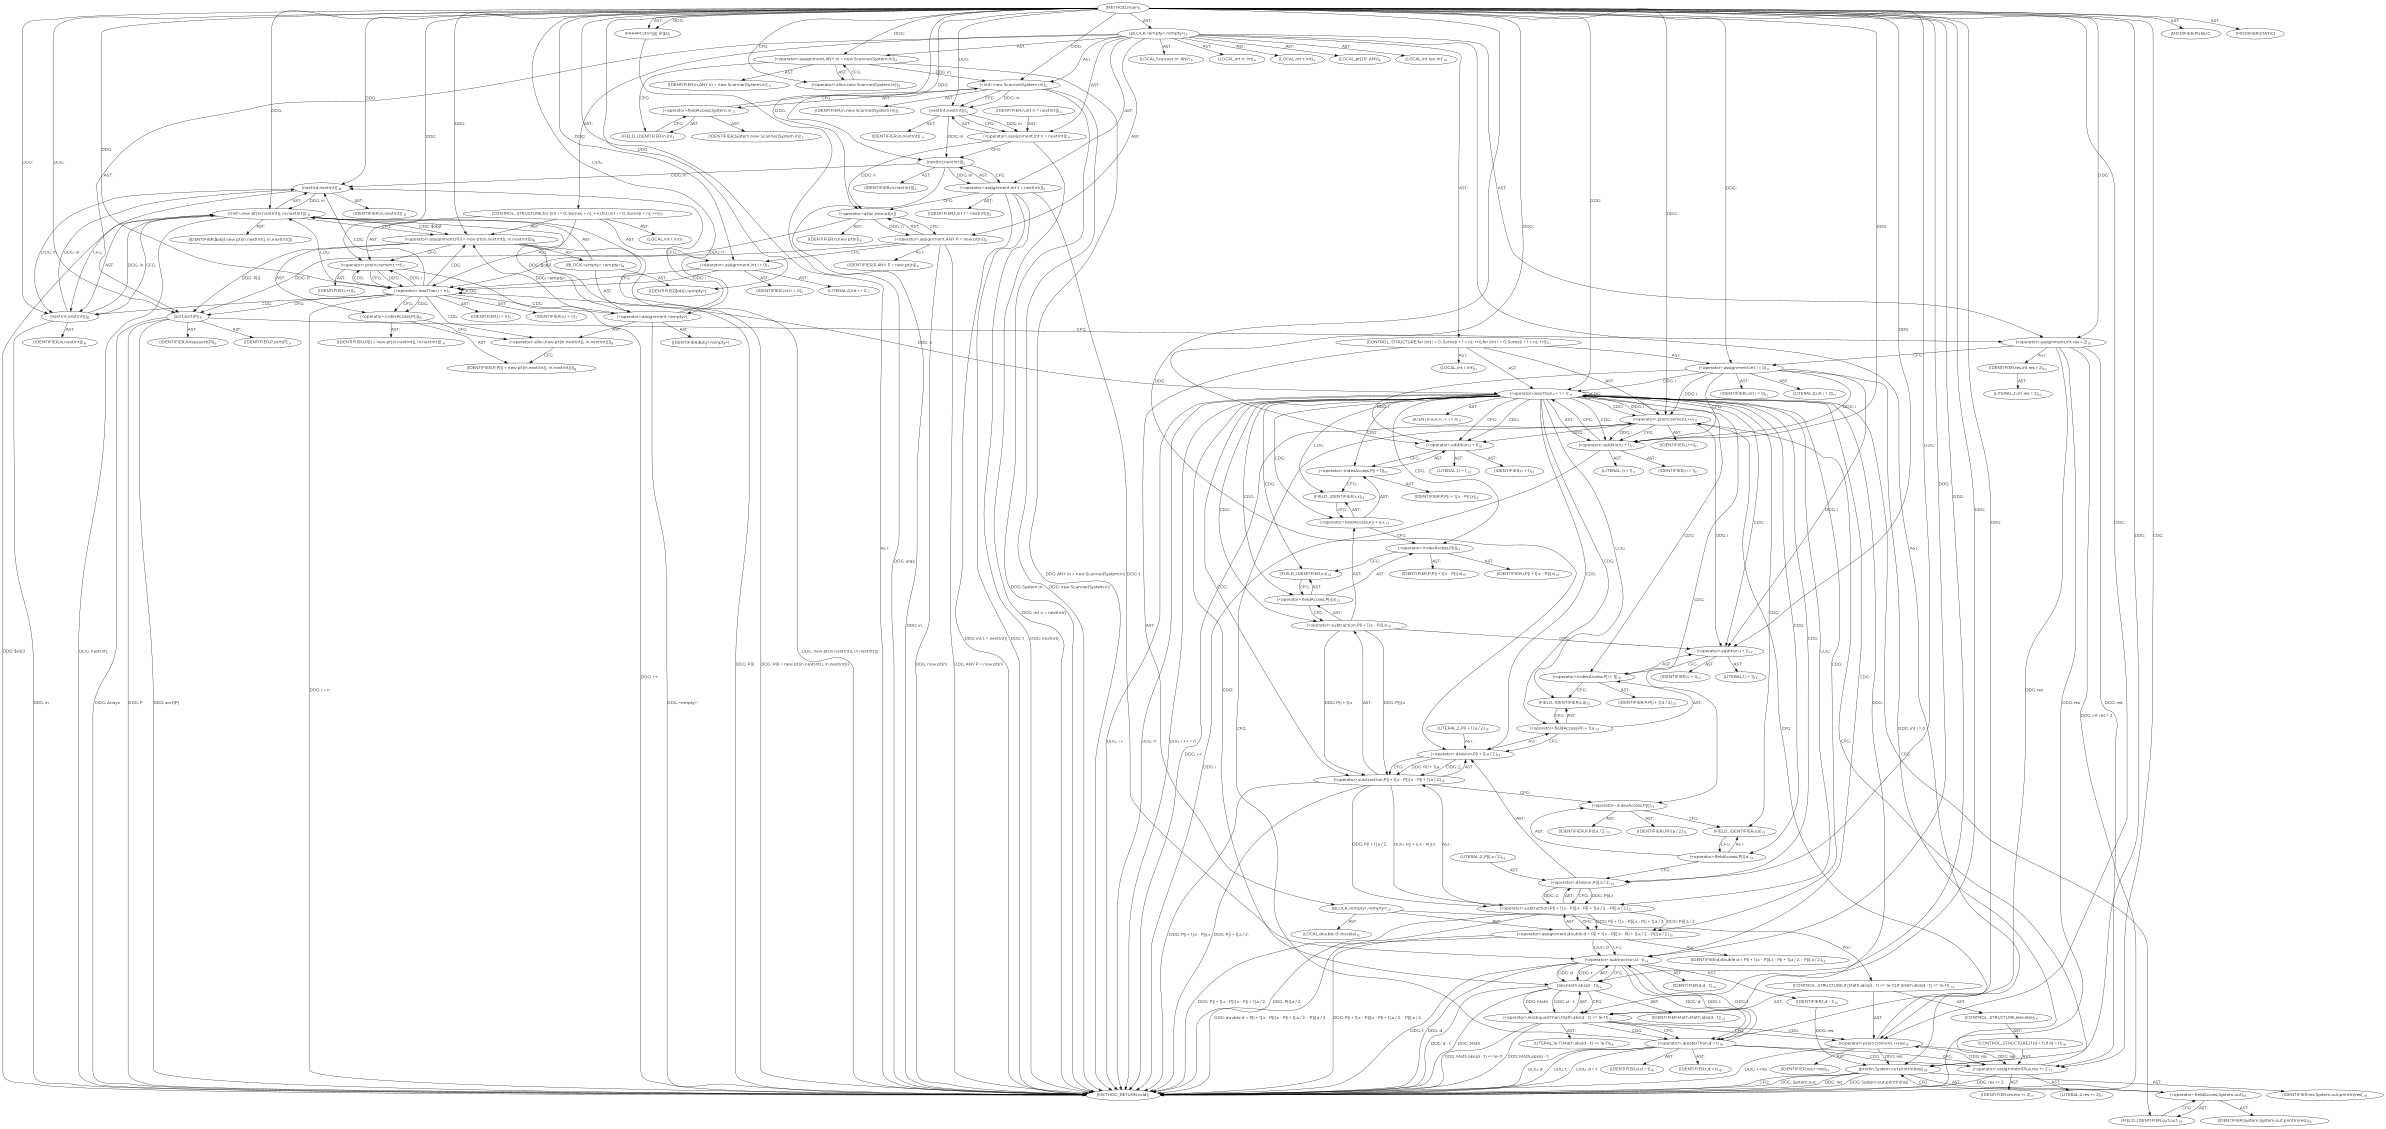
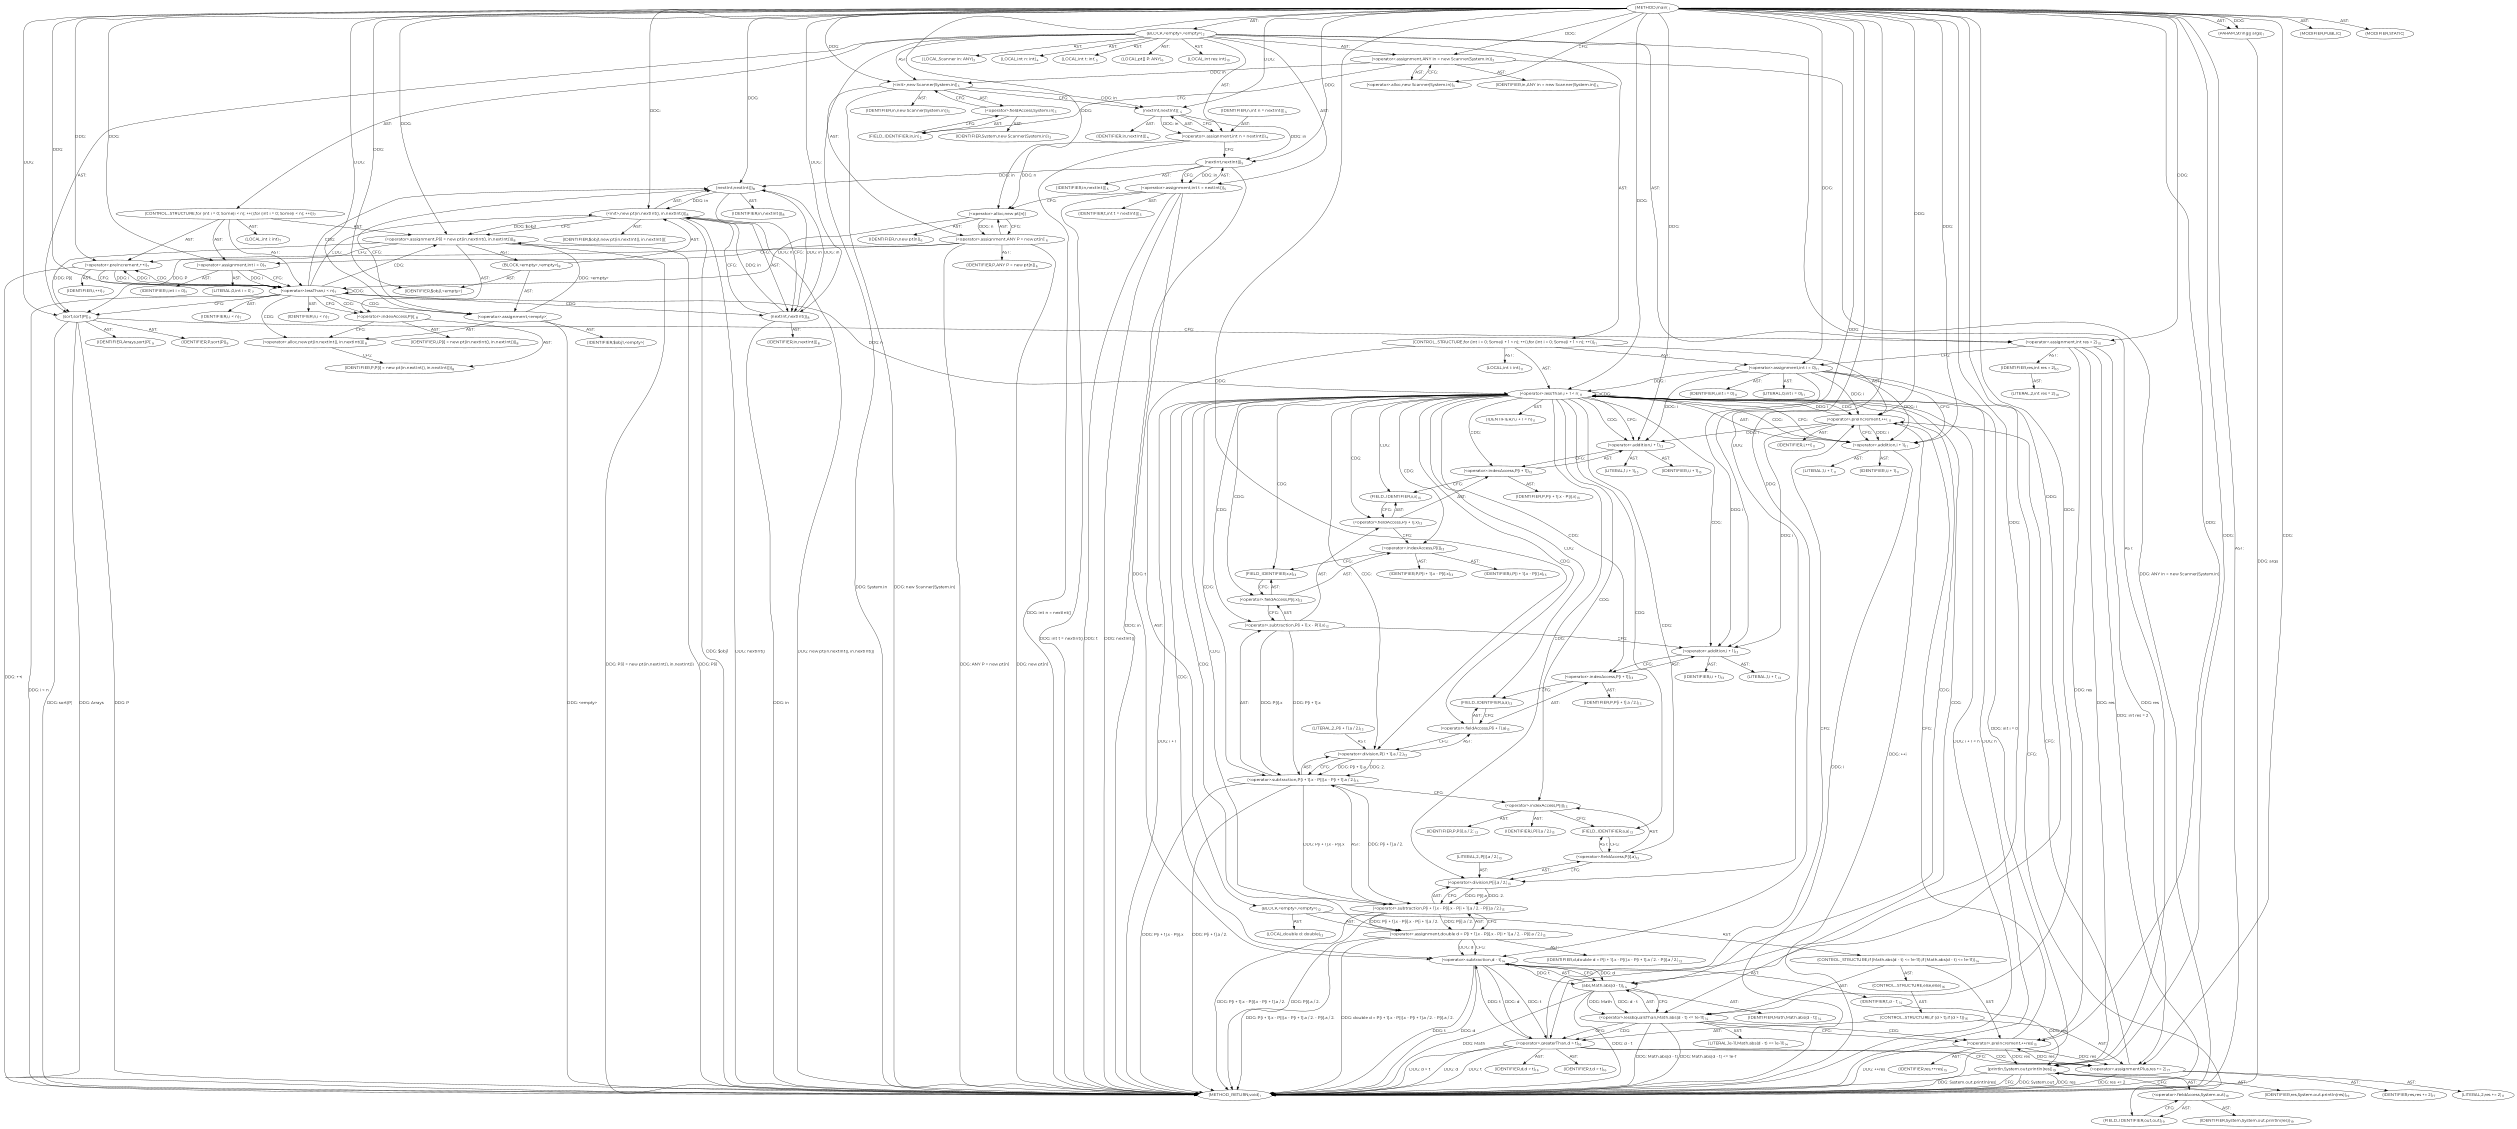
edge "(<operator>.assignment,<empty>)" -> "(<init>,new pt(in.nextInt(), in.nextInt()))": removed, label "DDG: $obj1"
edge "(<operator>.division,P[i].a / 2.)" -> "(<operator>.division,P[i + 1].a / 2.)": now "(<operator>.division,P[i].a / 2.)" -> "(<operator>.fieldAccess,P[i].a)"
node "(IDENTIFIER,d,d - t)": removed
edge "(CONTROL_STRUCTURE,if (d > t),if (d > t))" -> "(<operator>.greaterThan,d > t)": added, label "AST:"
